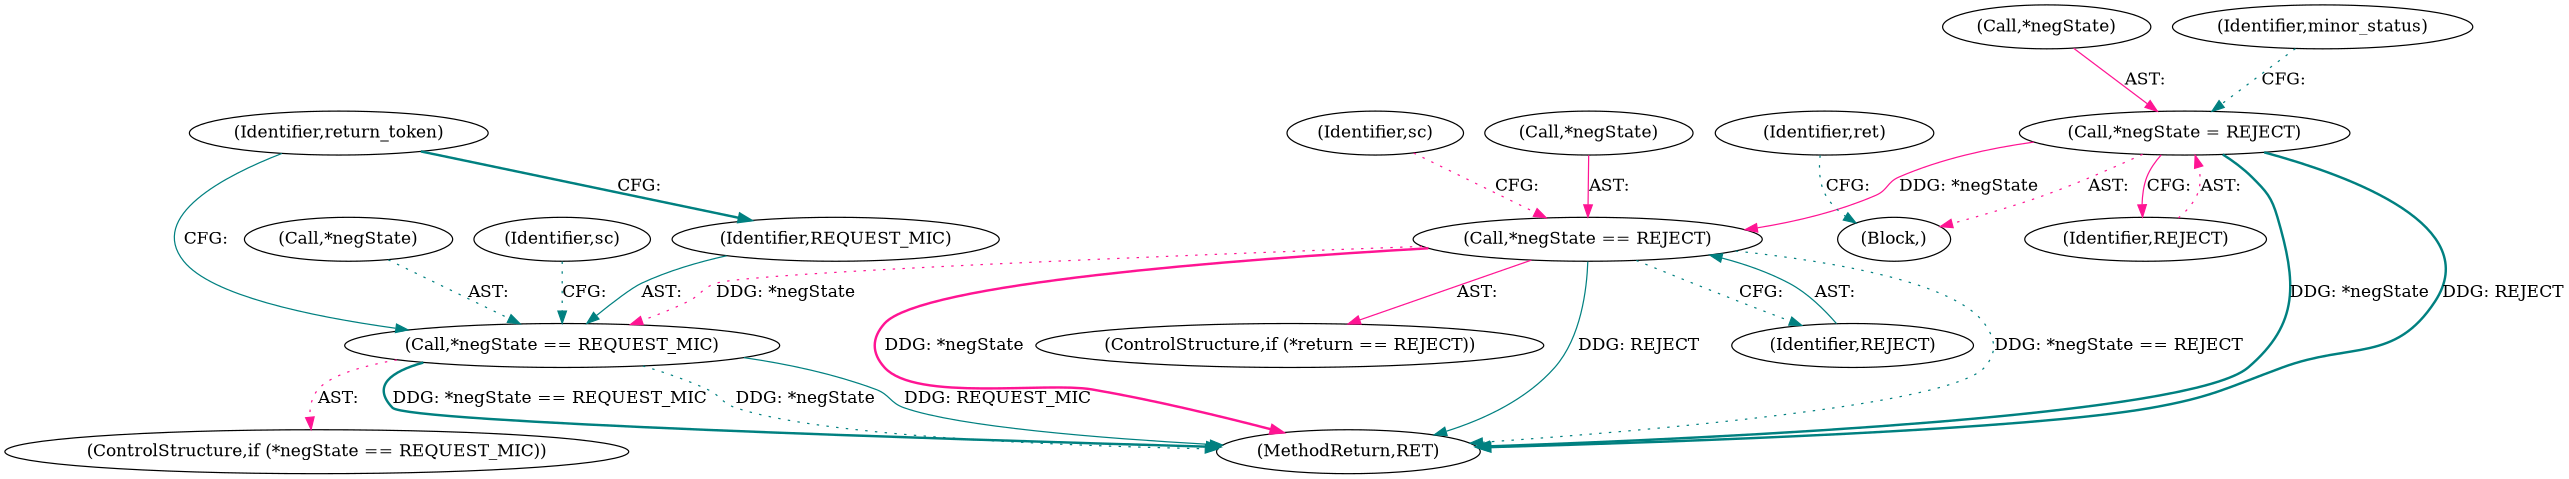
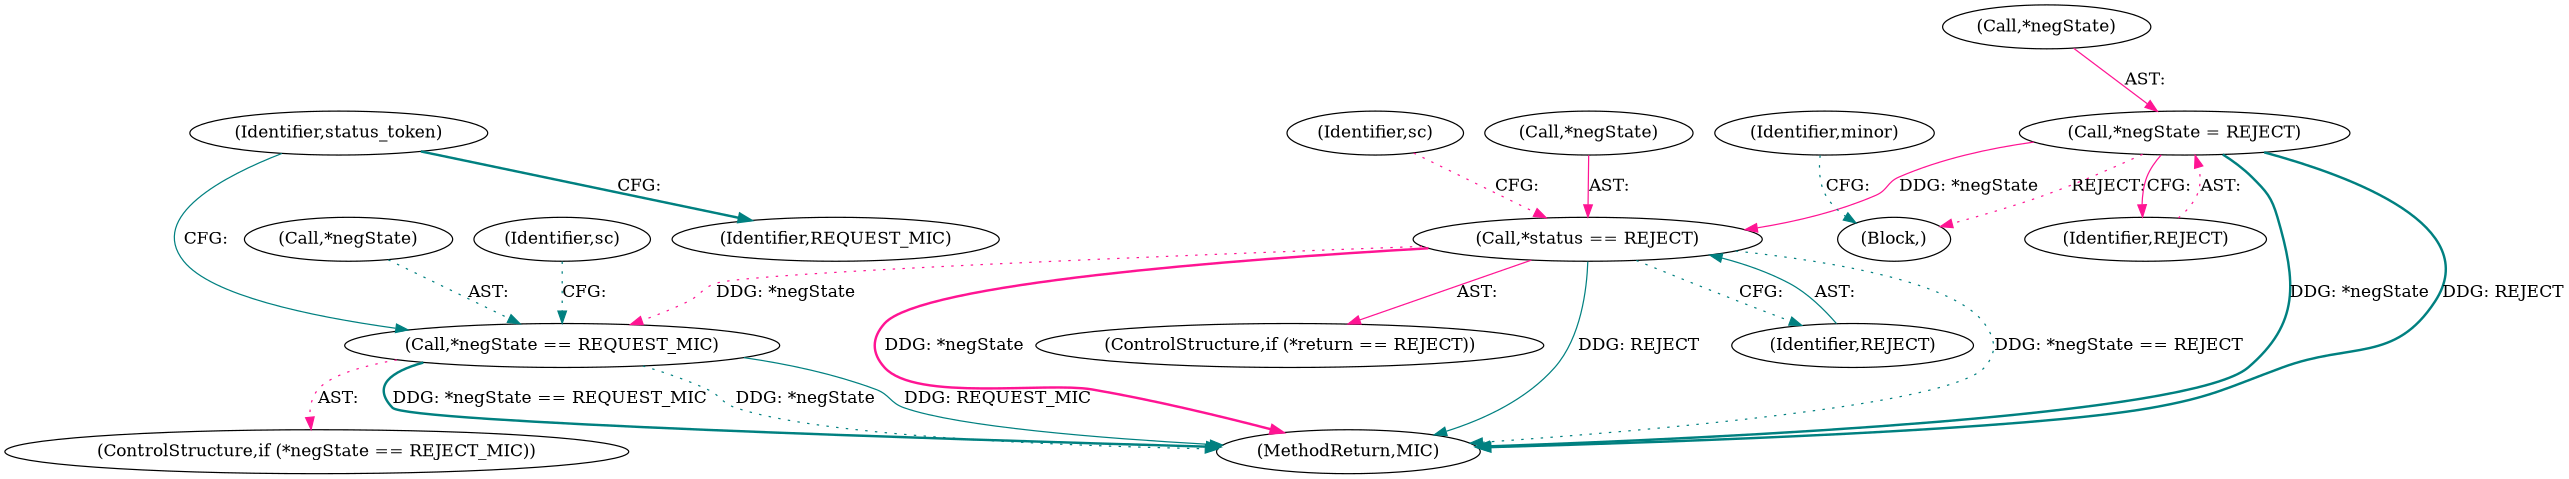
node "(Identifier,minor_status)": removed
node "(Identifier,return_token)": label "(Identifier,return_token)" -> "(Identifier,status_token)"
node "(Identifier,ret)": label "(Identifier,ret)" -> "(Identifier,minor)"
edge "(Call,*negState = REJECT)" -> "(Block,)": label "AST: " -> "REJECT: "
node "(Call,*negState == REJECT)": label "(Call,*negState == REJECT)" -> "(Call,*status == REJECT)"
edge "(Identifier,REQUEST_MIC)" -> "(Call,*negState == REQUEST_MIC)": removed, label "AST:"
node "(ControlStructure,if (*negState == REQUEST_MIC))": label "(ControlStructure,if (*negState == REQUEST_MIC))" -> "(ControlStructure,if (*negState == REJECT_MIC))"
node "(MethodReturn,RET)": label "(MethodReturn,RET)" -> "(MethodReturn,MIC)"
